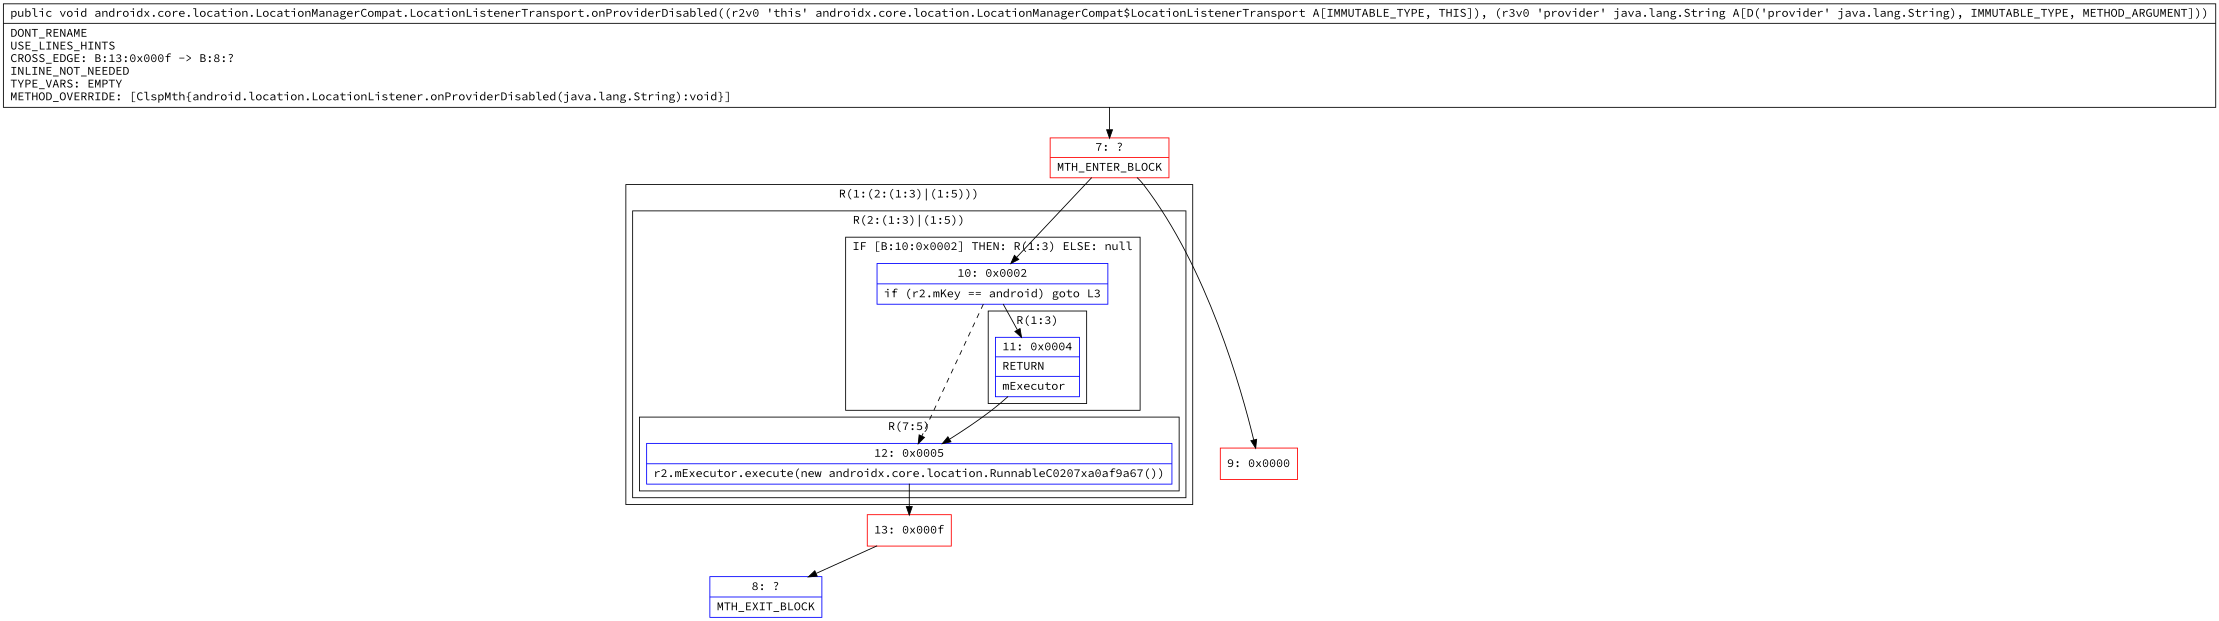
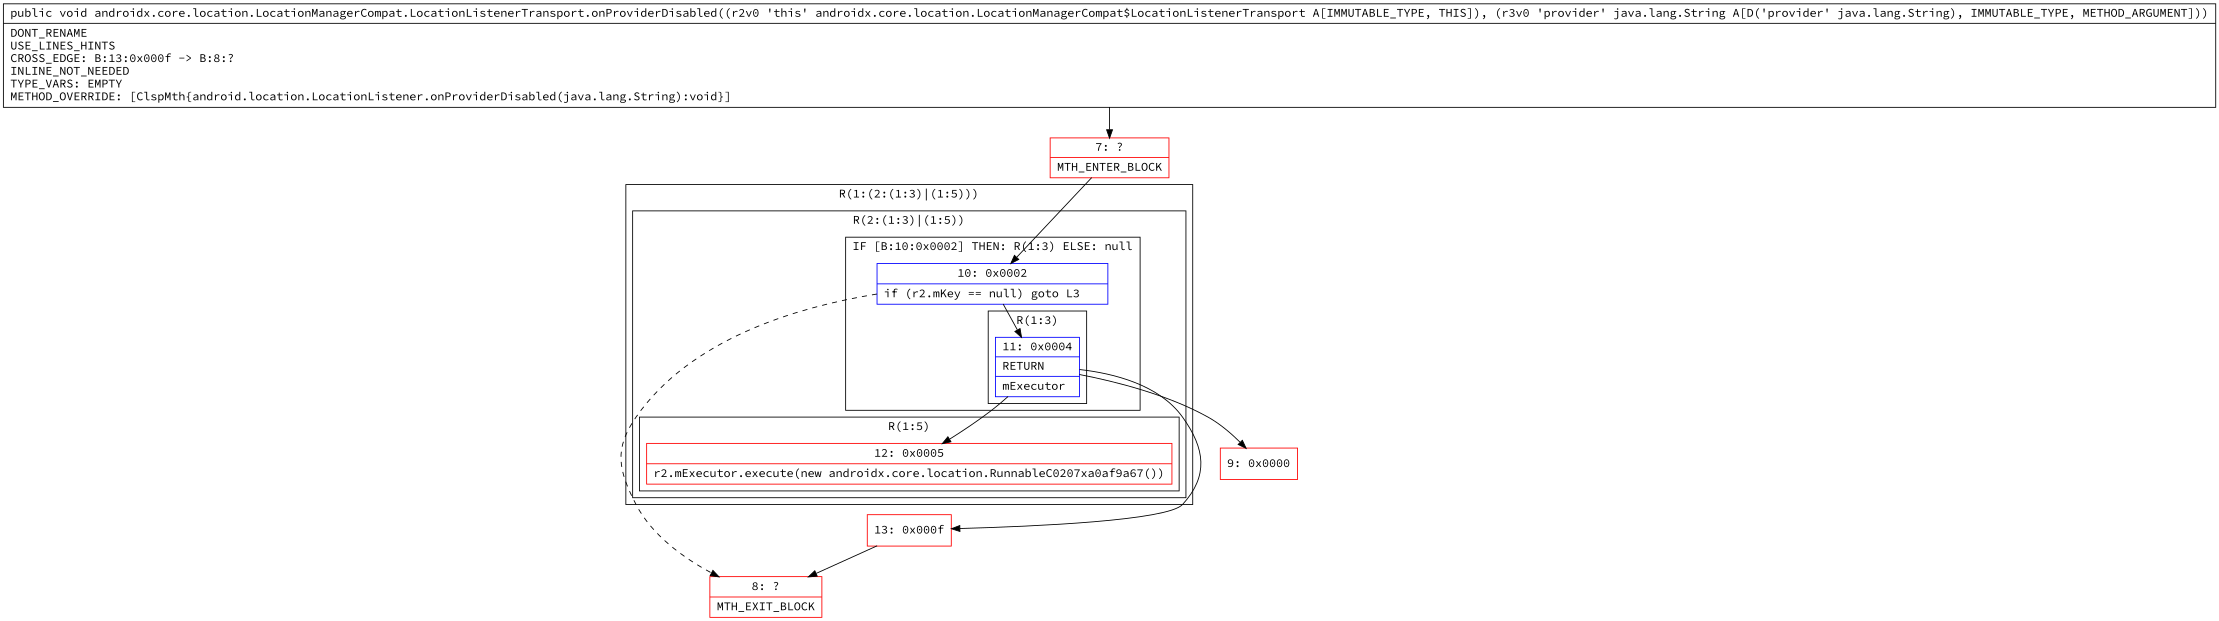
node "10: 0x0002": text "if (r2.mKey == android) goto L3" -> "if (r2.mKey == null) goto L3"
edge "7: ?" -> "9: 0x0000": now "11: 0x0004" -> "9: 0x0000"
edge "10: 0x0002" -> "12: 0x0005": now "10: 0x0002" -> "8: ?"
cluster "R(7:5)": label "R(7:5)" -> "R(1:5)"
node "12: 0x0005": color blue -> red
edge "12: 0x0005" -> "13: 0x000f": now "11: 0x0004" -> "13: 0x000f"
node "8: ?": color blue -> red
